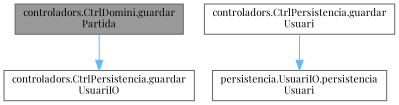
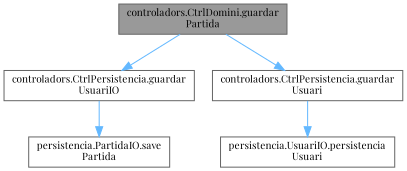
edge "controladors.CtrlDomini.guardar Partida" -> "controladors.CtrlPersistencia.guardar Usuari": added
node "persistencia.PartidaIO.save Partida": added
